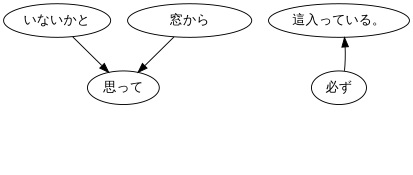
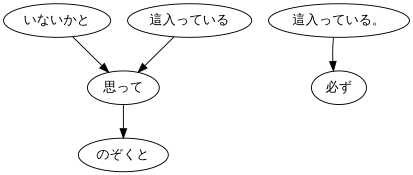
node "窓から": label "窓から" -> "這入っている"
edge "必ず" -> "這入っている。": reversed
node "のぞくと": added
